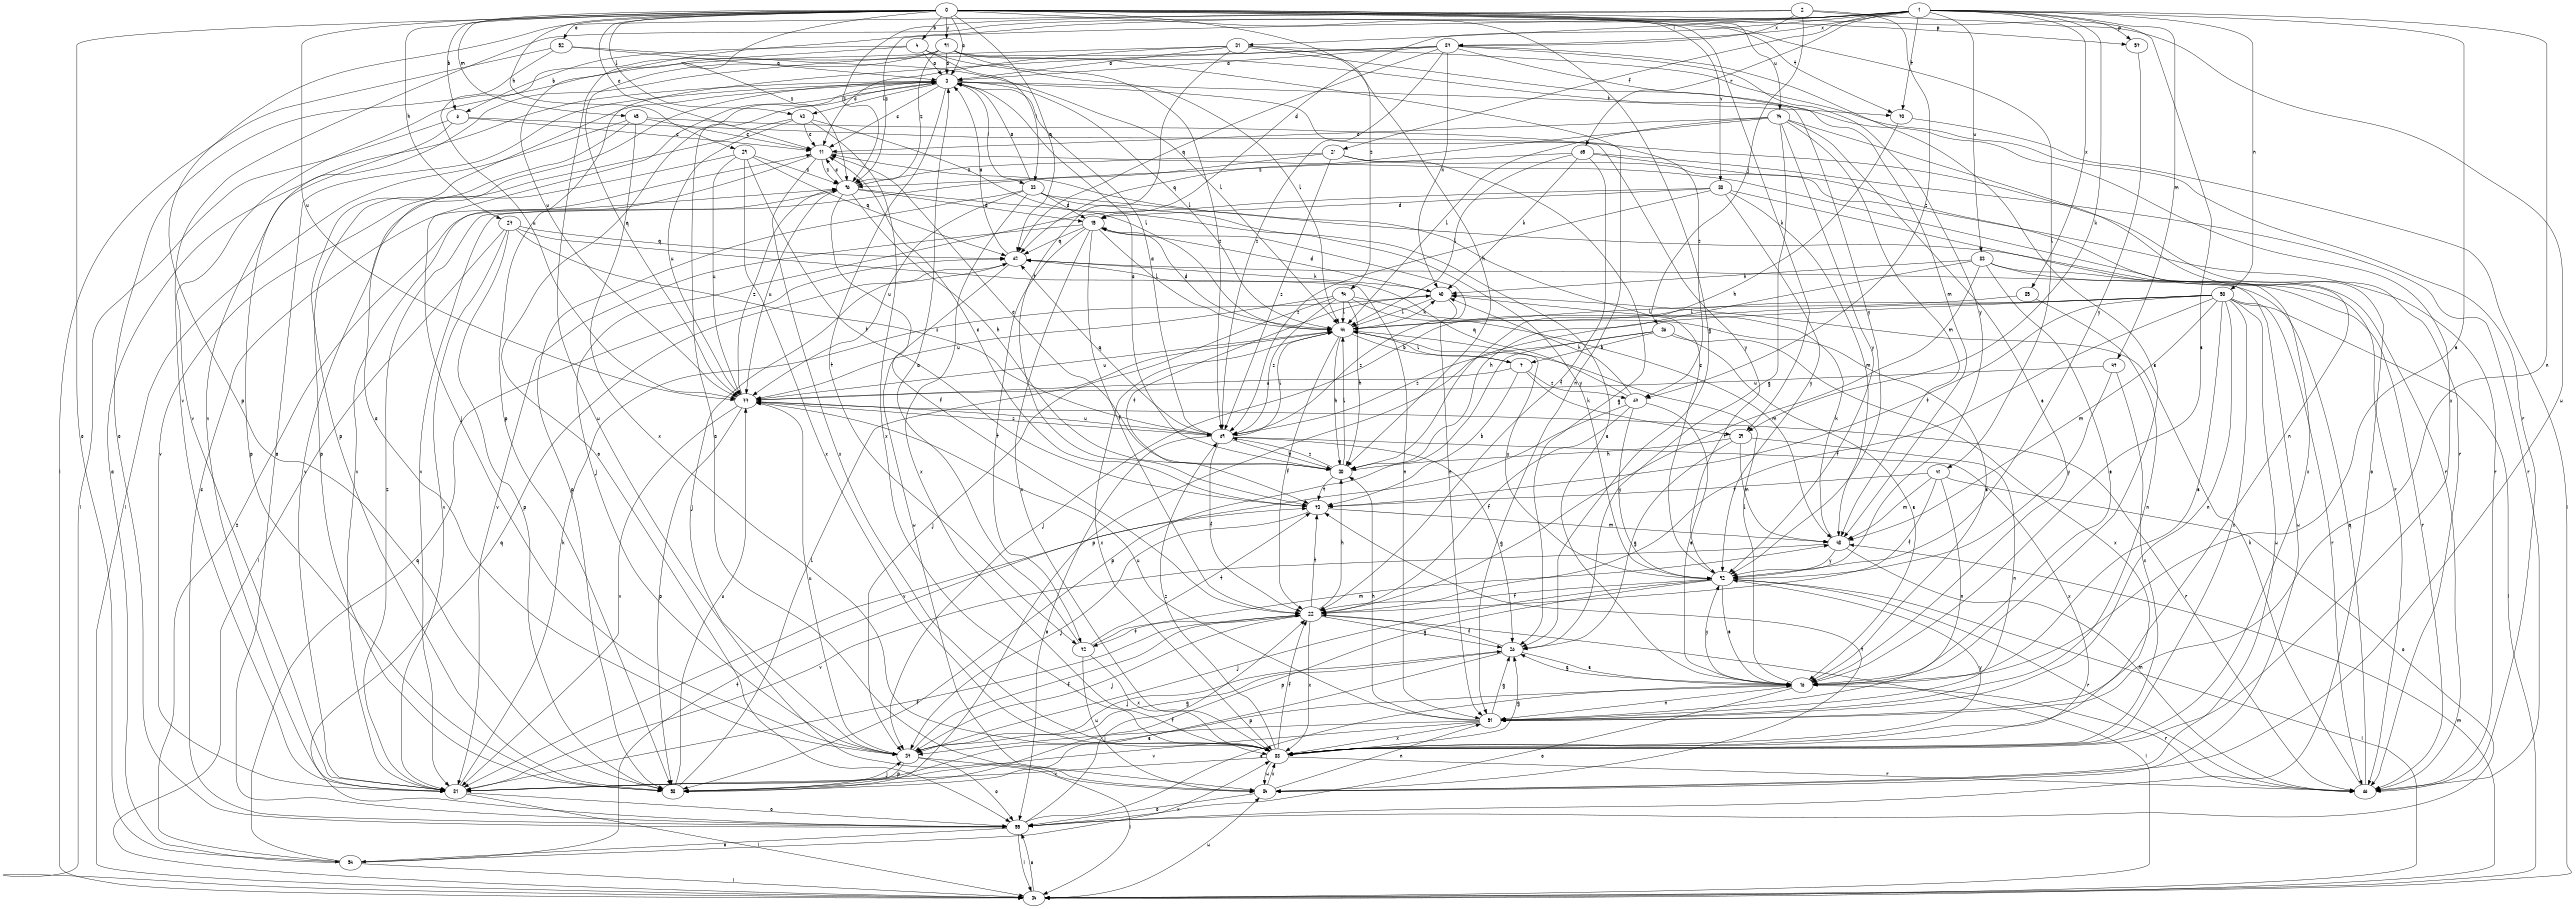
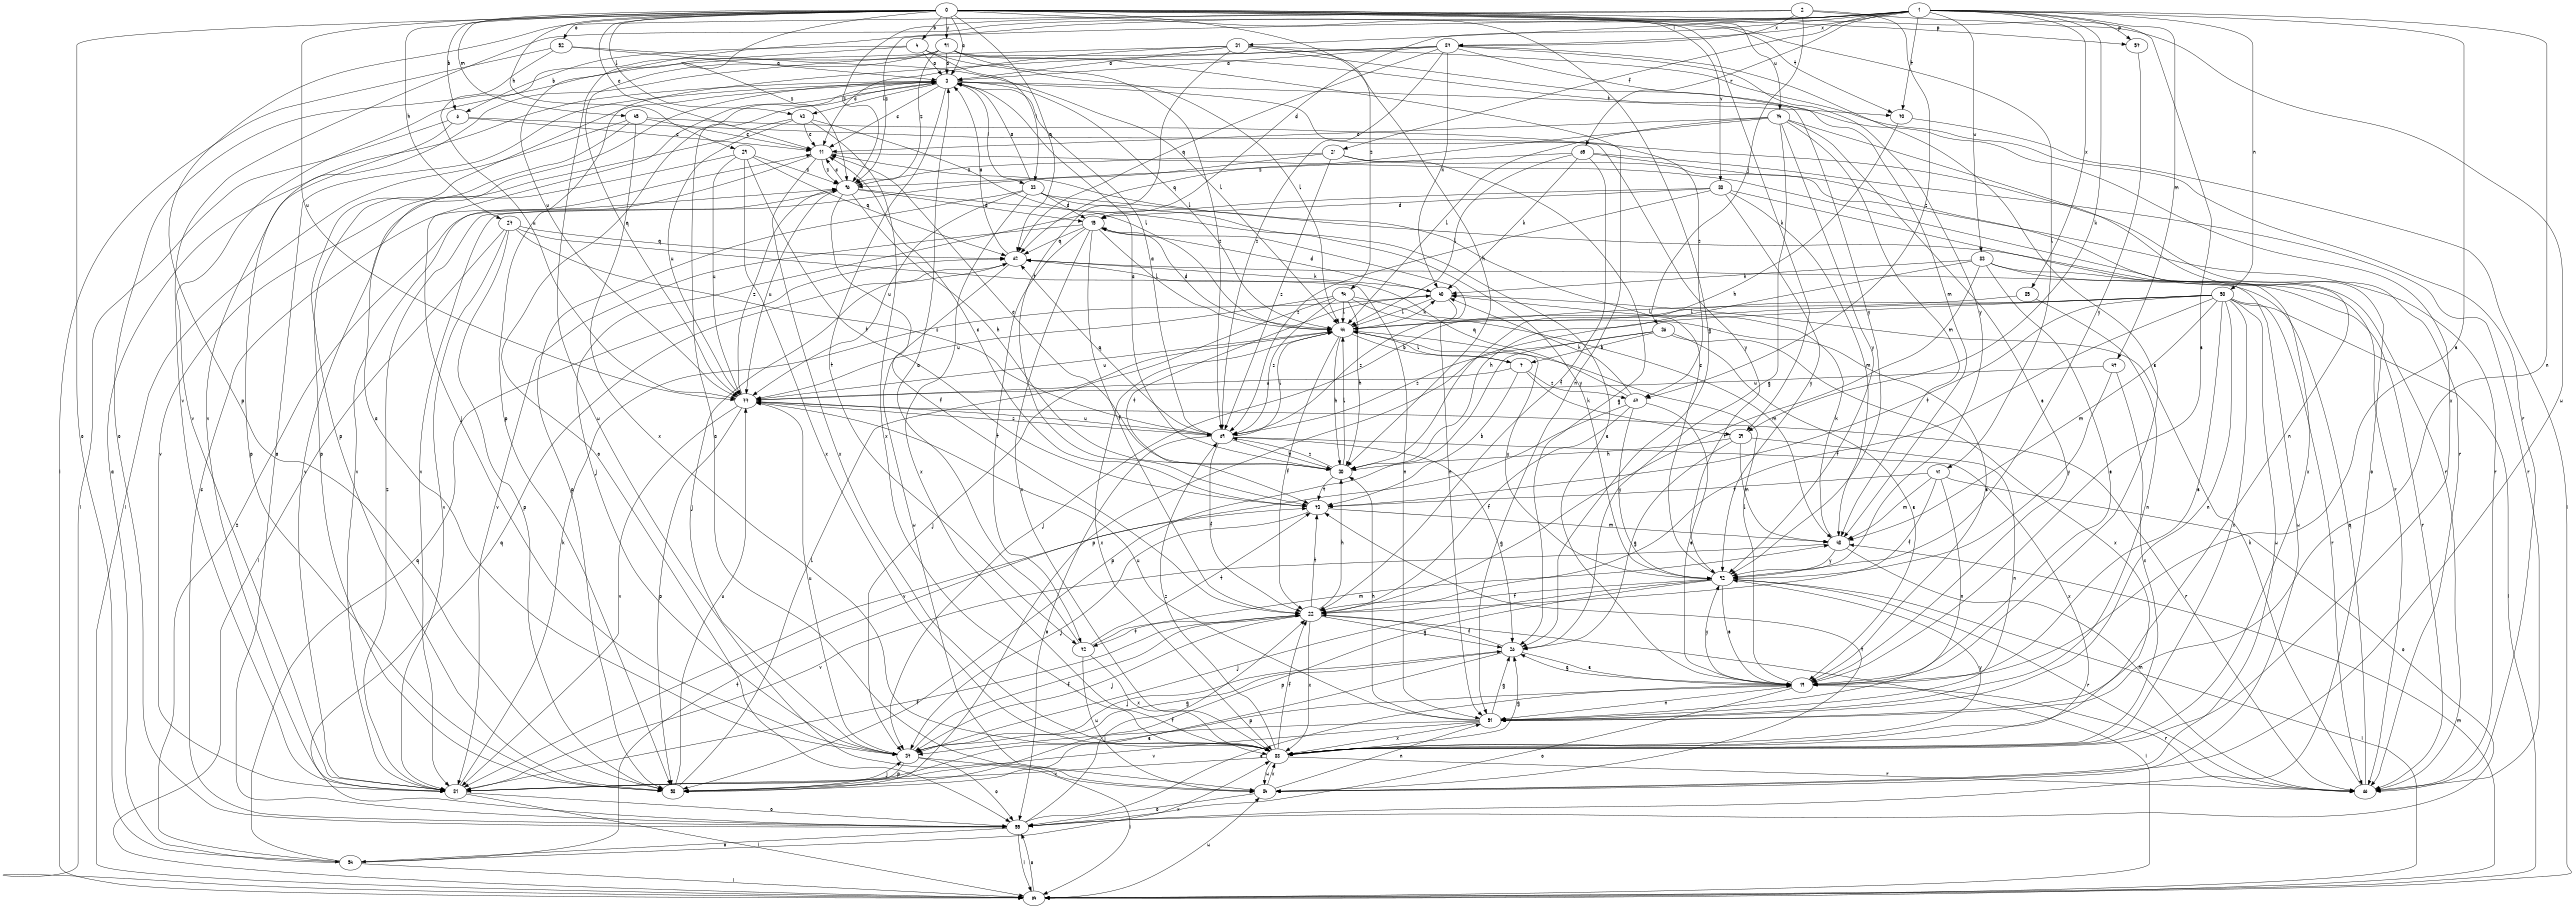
node "16": label "16" -> "19"
node "34": label "34" -> "64"
